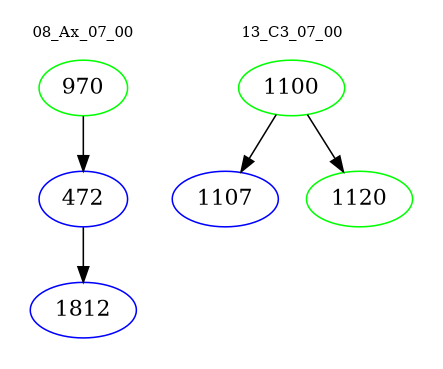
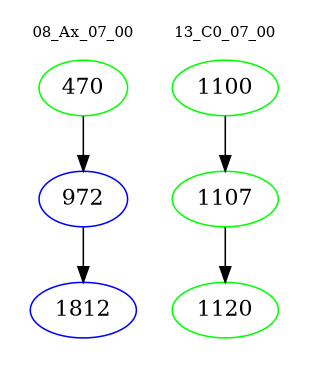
cluster "13_C3_07_00": label "13_C3_07_00" -> "13_C0_07_00"
node "970": label "970" -> "470"
edge "1100" -> "1120": now "1107" -> "1120"
node "472": label "472" -> "972"
node "1107": color blue -> green
